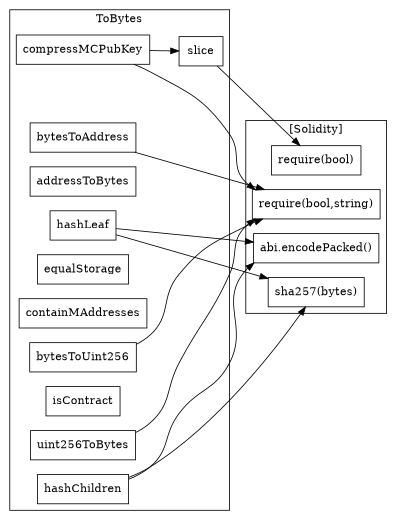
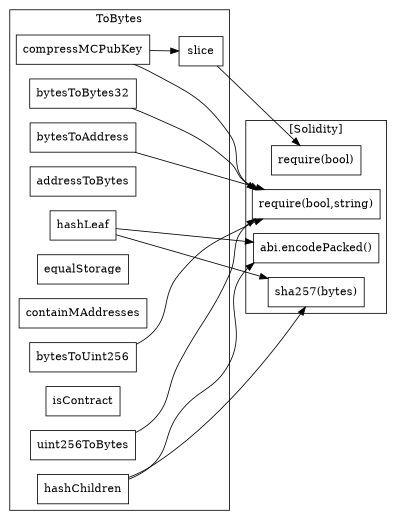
node "bytesToBytes32": added
